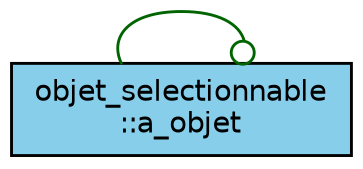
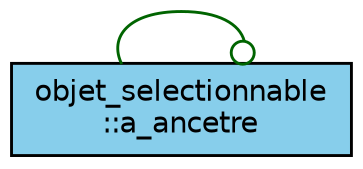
node "objet_selectionnable ::a_objet": label "objet_selectionnable ::a_objet" -> "objet_selectionnable ::a_ancetre"
